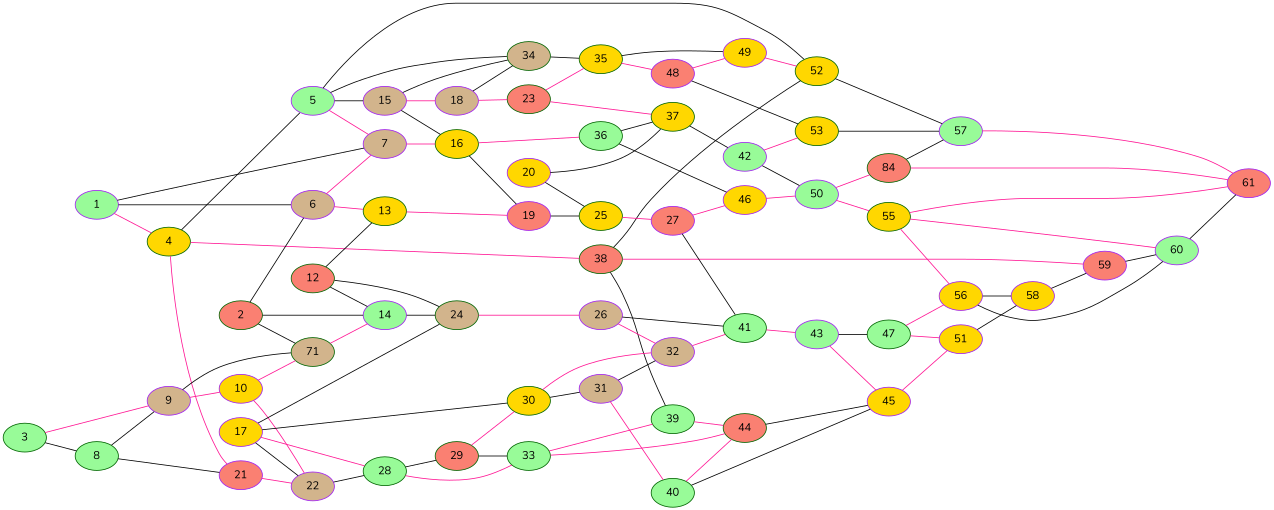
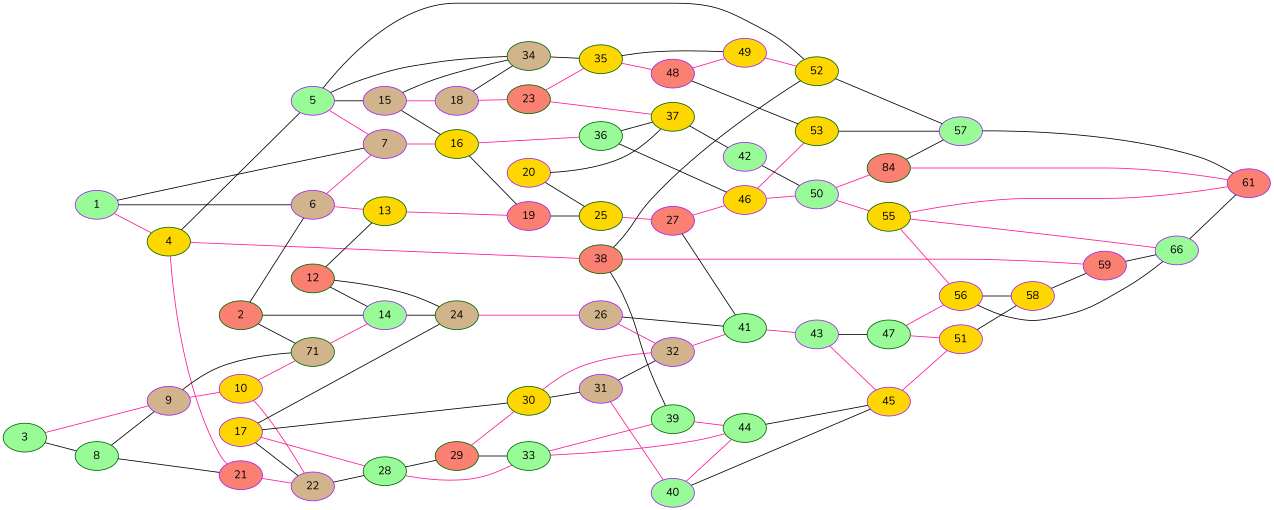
edge "57" -- "61": color deeppink -> black
edge "53" -- "42": now "53" -- "46"
node "60": label "60" -> "66"
node "44": fillcolor salmon -> palegreen
node "40": color darkgreen -> purple
